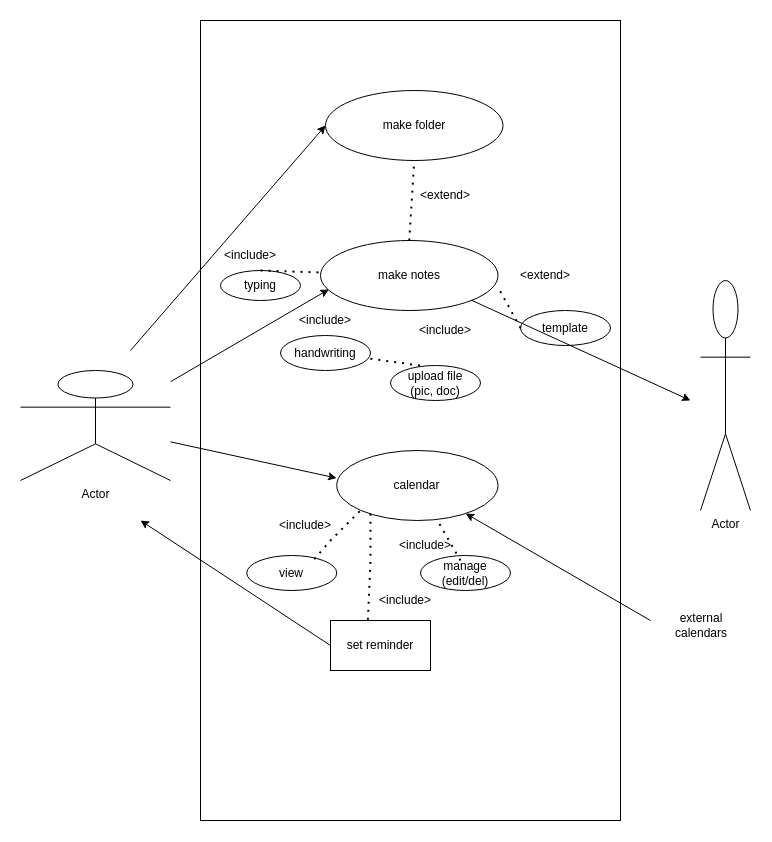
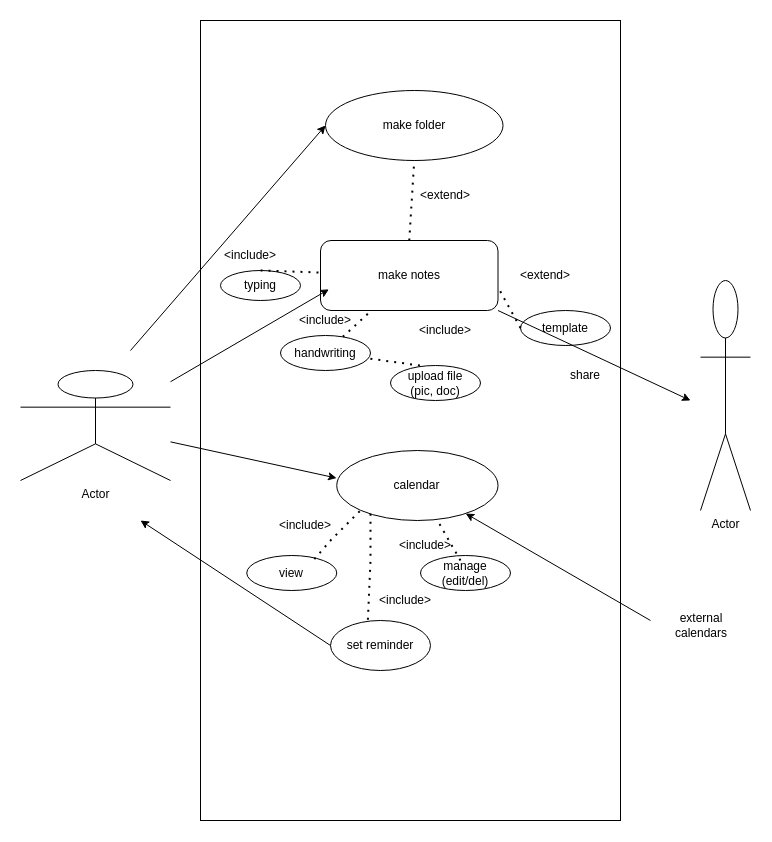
node "make notes": shape ellipse -> rounded rectangle
edge "make notes" -- "handwriting": added
node "share": added
node "set reminder": shape rectangle -> ellipse
